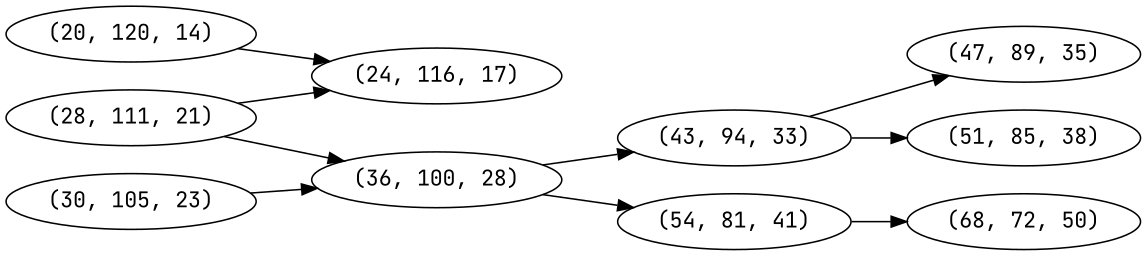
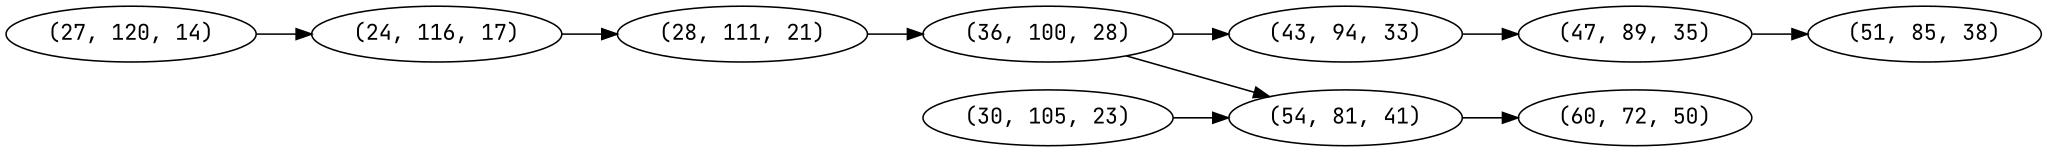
node "(20, 120, 14)": label "(20, 120, 14)" -> "(27, 120, 14)"
edge "(28, 111, 21)" -> "(24, 116, 17)": reversed
edge "(43, 94, 33)" -> "(51, 85, 38)": now "(47, 89, 35)" -> "(51, 85, 38)"
edge "(30, 105, 23)" -> "(36, 100, 28)": now "(30, 105, 23)" -> "(54, 81, 41)"
node "(68, 72, 50)": label "(68, 72, 50)" -> "(60, 72, 50)"
